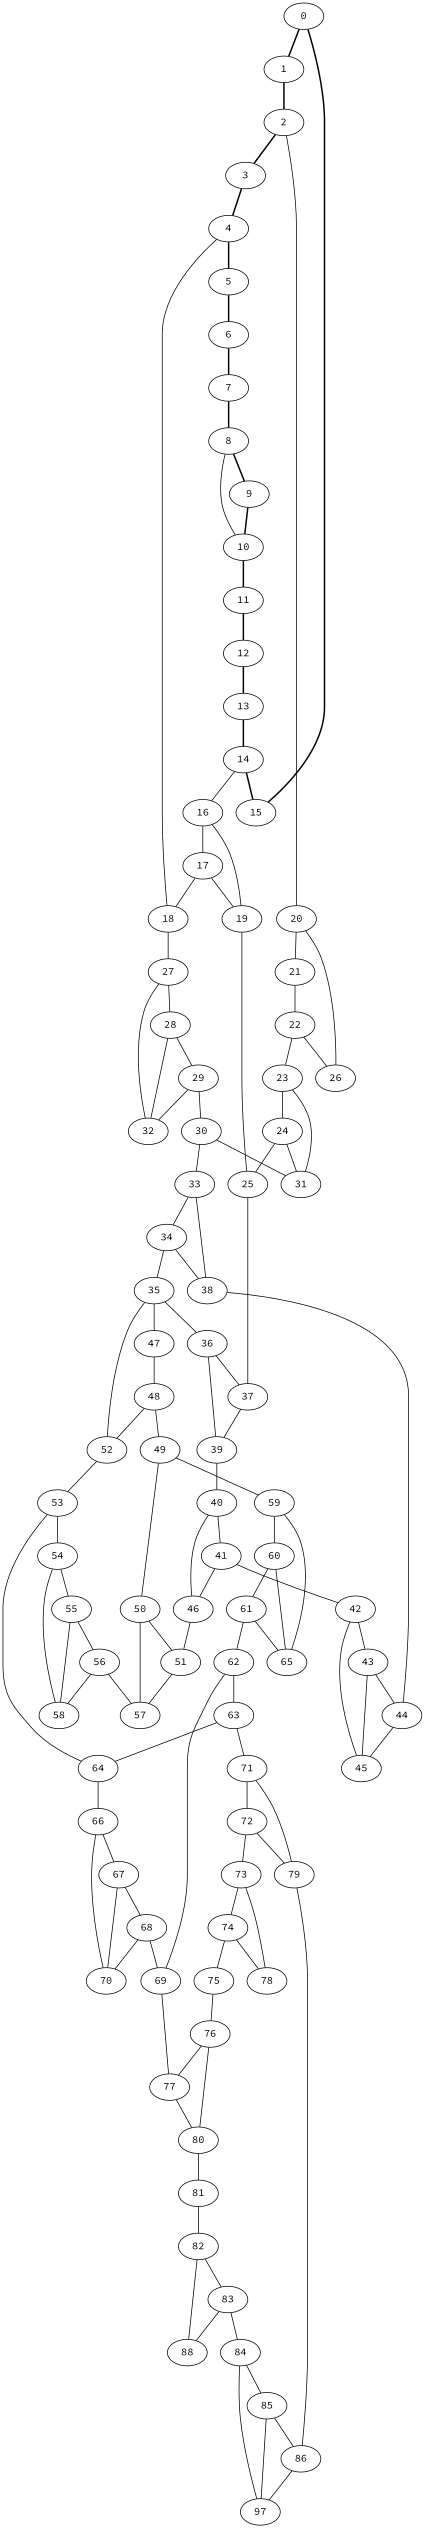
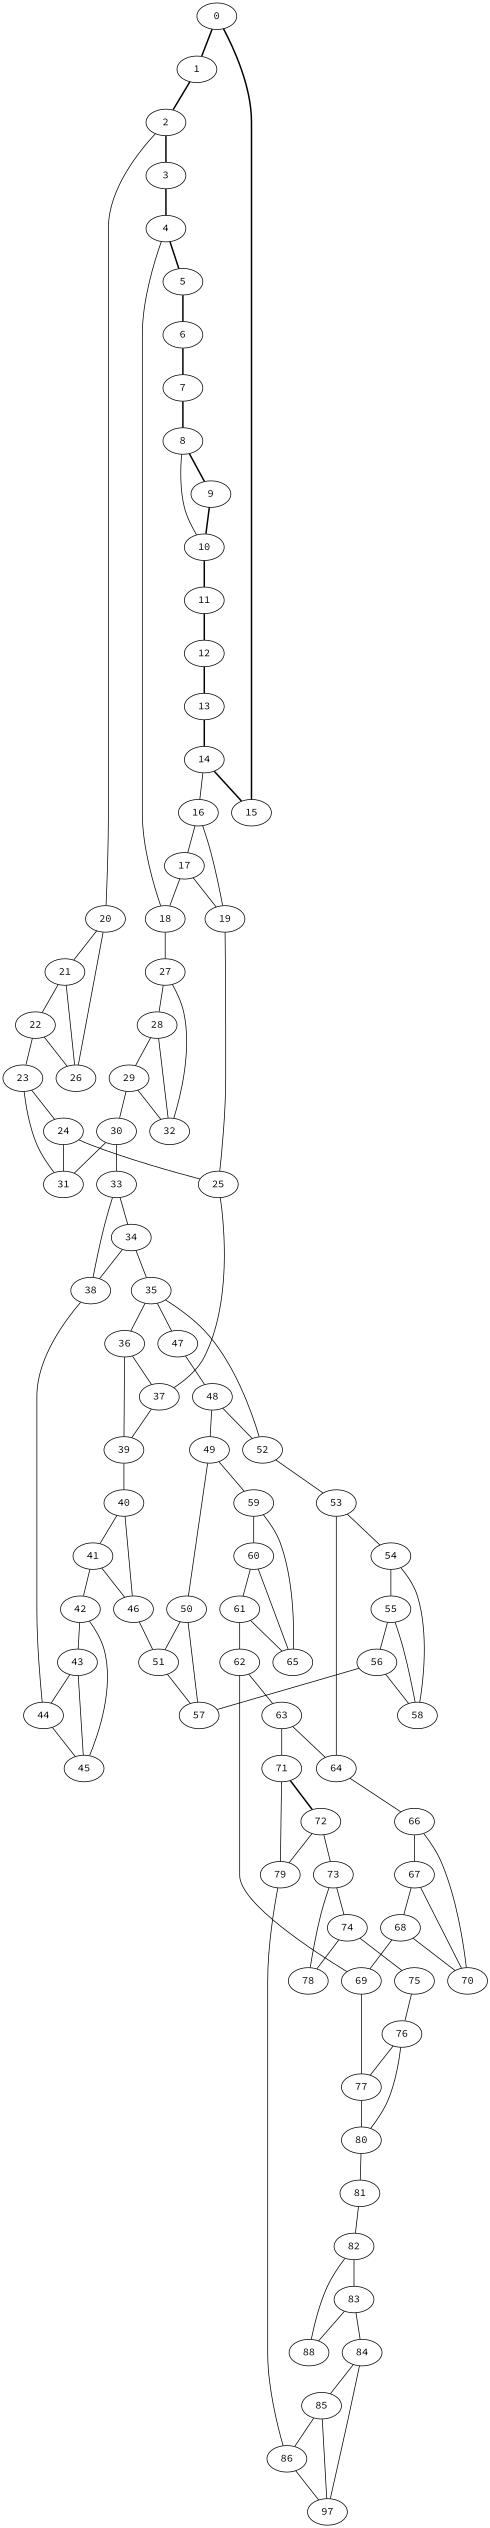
edge "21" -- "26": added
edge "71" -- "72": style solid -> bold
